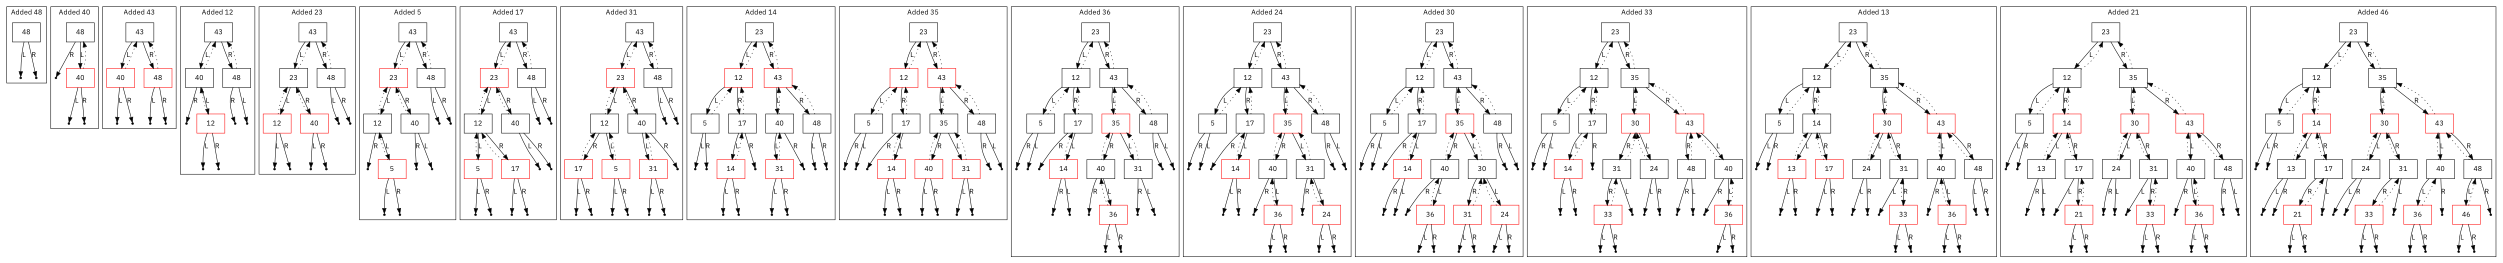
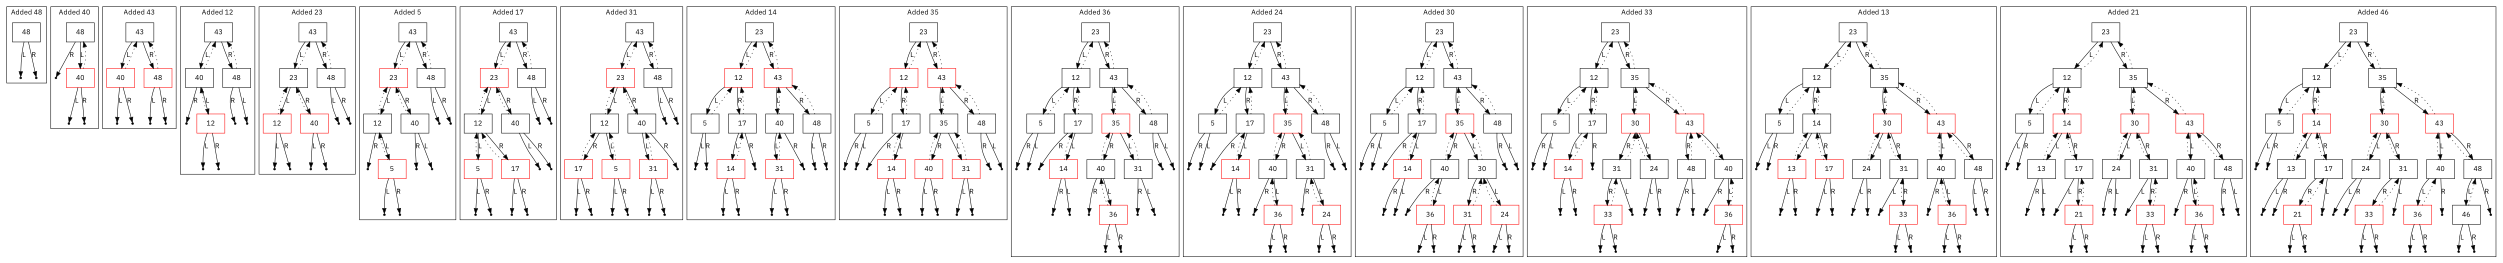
node "46": color red -> black
